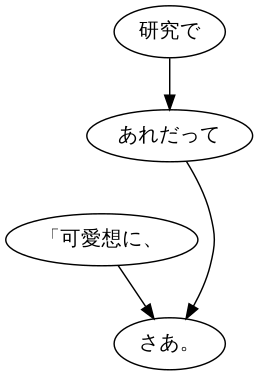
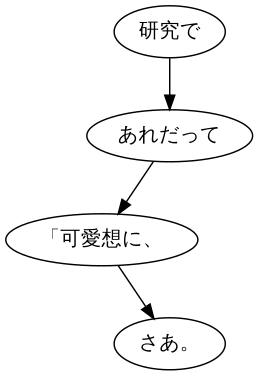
edge "あれだって" -> "さあ。": now "あれだって" -> "「可愛想に、"
